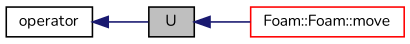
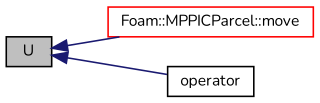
edge "U" -> "operator": reversed
node "Foam::Foam::move": label "Foam::Foam::move" -> "Foam::MPPICParcel::move"
